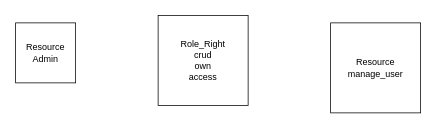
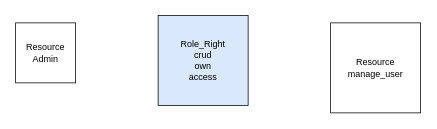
node "Role_Right crud own access": fillcolor #ffffff -> #dae8fc
